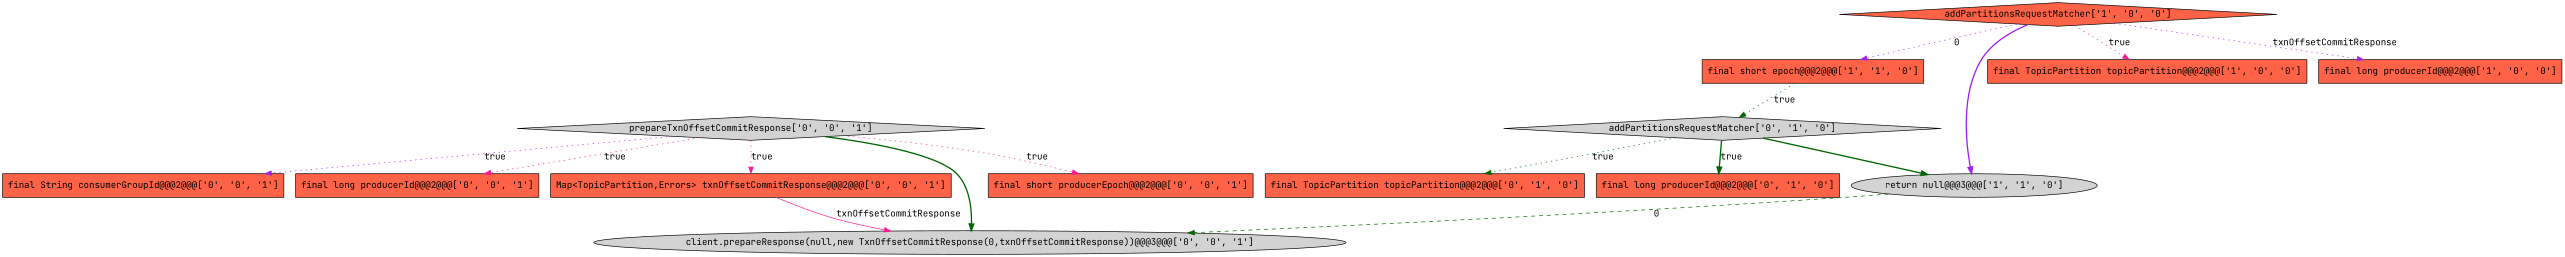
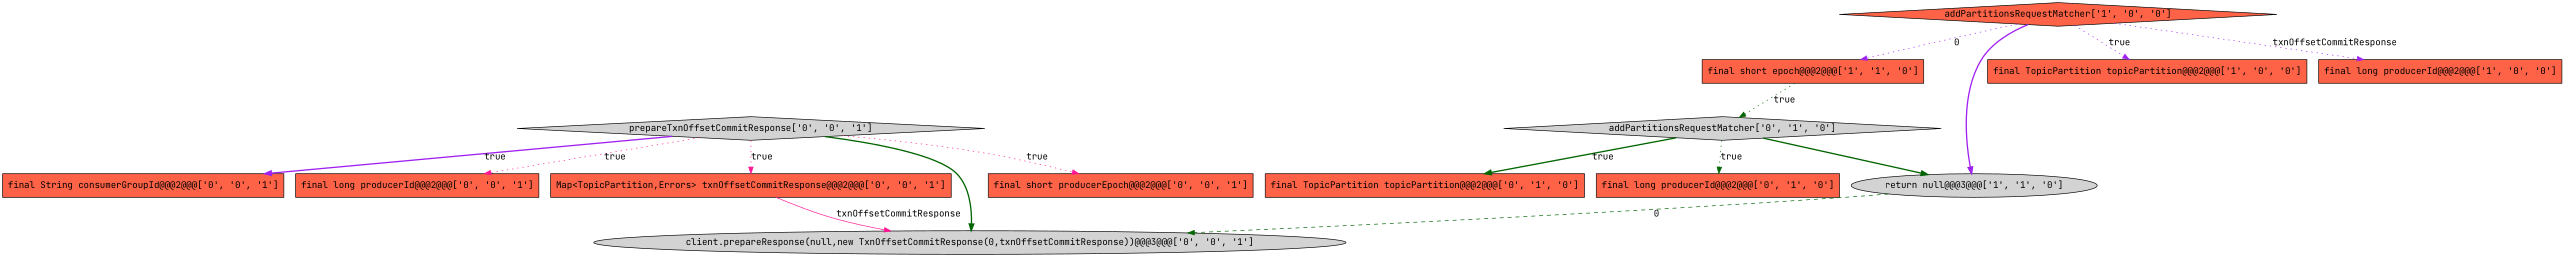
edge "addPartitionsRequestMatcher['1', '0', '0']" -> "final TopicPartition topicPartition@@@2@@@['1', '0', '0']": color deeppink -> purple
edge "addPartitionsRequestMatcher['0', '1', '0']" -> "final long producerId@@@2@@@['0', '1', '0']": style bold -> dotted
edge "prepareTxnOffsetCommitResponse['0', '0', '1']" -> "final String consumerGroupId@@@2@@@['0', '0', '1']": style dotted -> bold
edge "addPartitionsRequestMatcher['0', '1', '0']" -> "final TopicPartition topicPartition@@@2@@@['0', '1', '0']": style dotted -> bold
